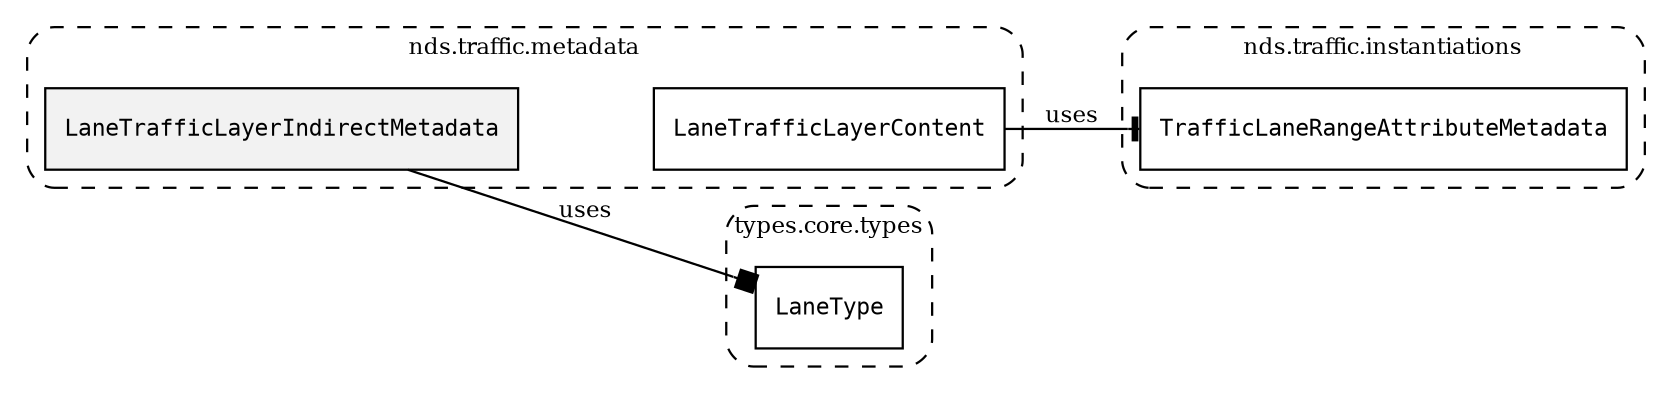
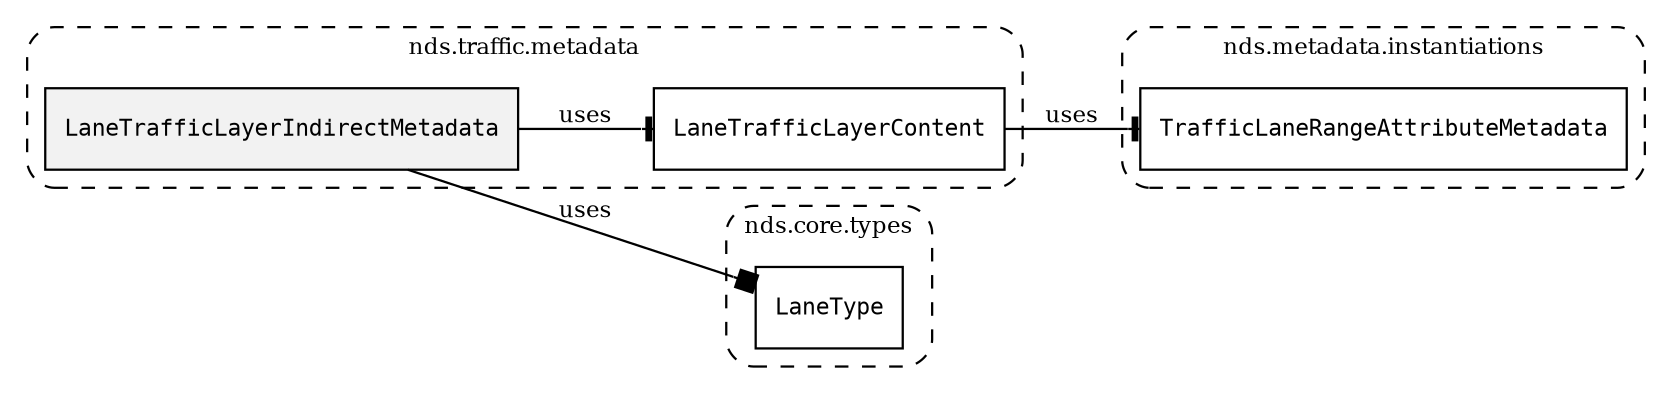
cluster "nds.traffic.instantiations": label "nds.traffic.instantiations" -> "nds.metadata.instantiations"
edge "LaneTrafficLayerIndirectMetadata" -> "LaneTrafficLayerContent": added, label "uses"
cluster "types.core.types": label "types.core.types" -> "nds.core.types"
